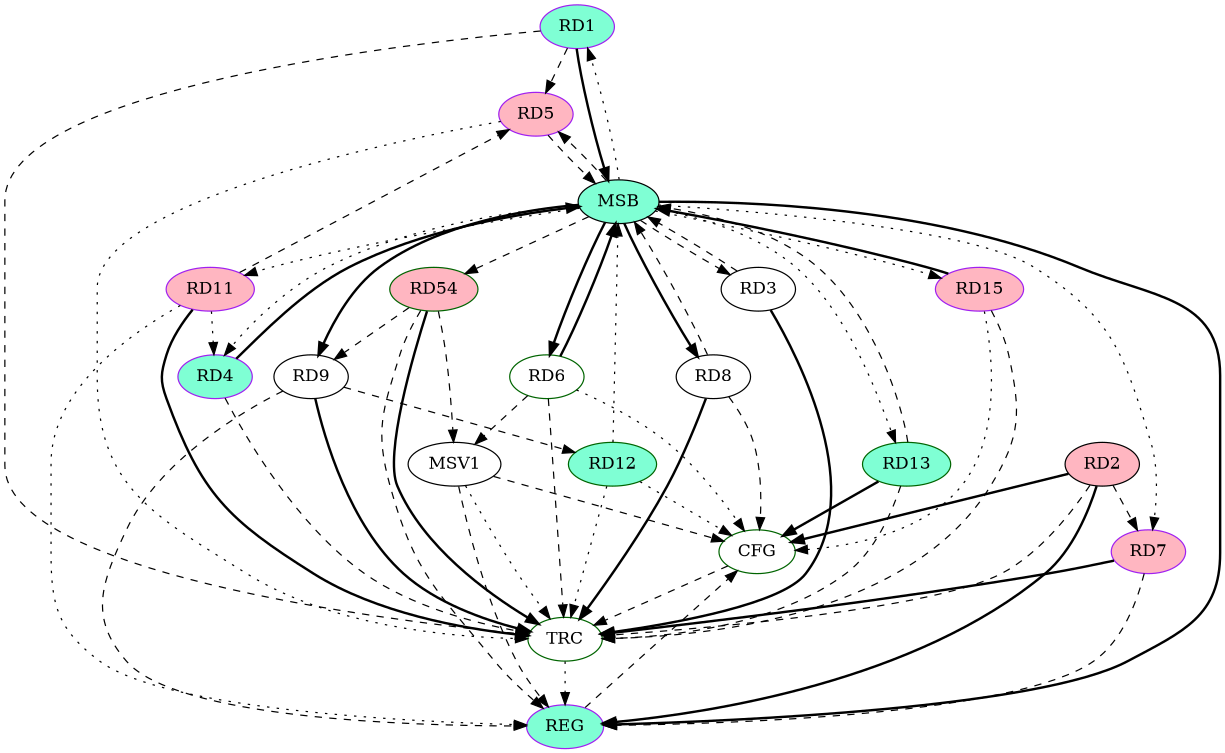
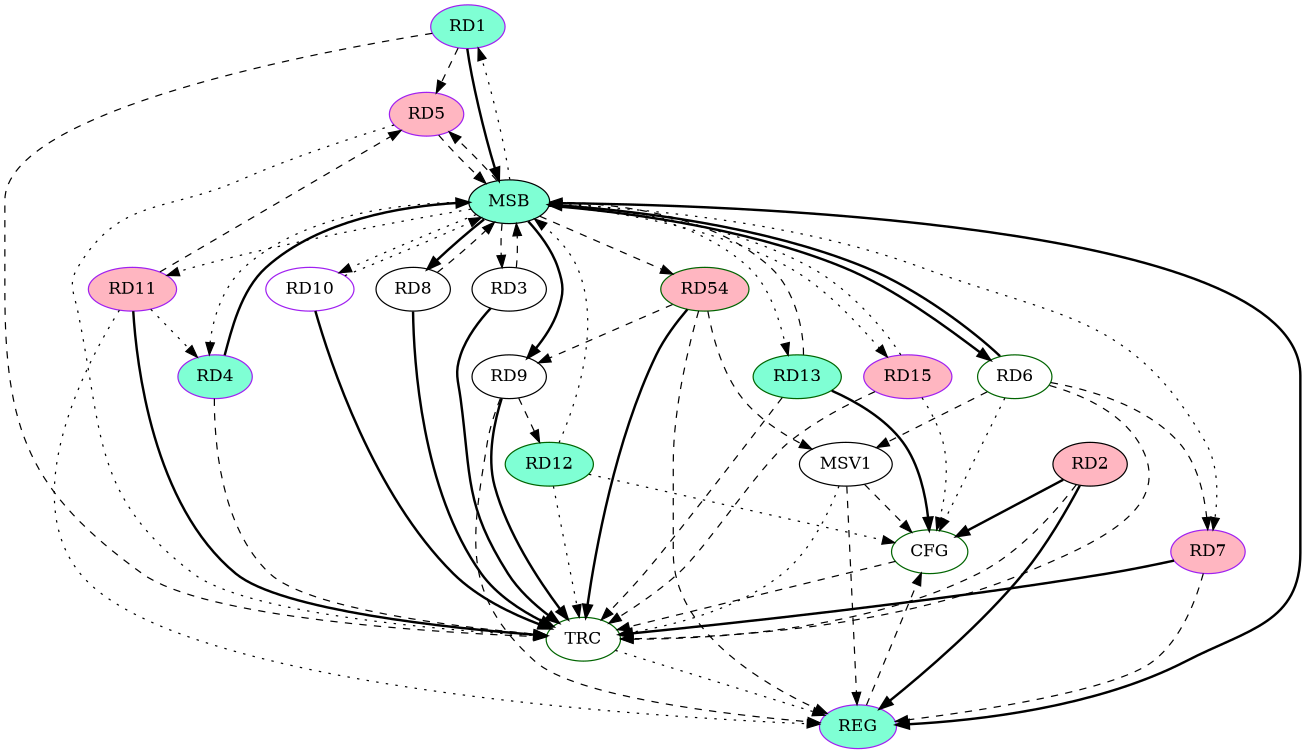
edge "RD15" -> "MSB": style bold -> dotted
node "RD10": added
edge "RD8" -> "CFG": removed
edge "RD2" -> "RD7": now "RD6" -> "RD7"
